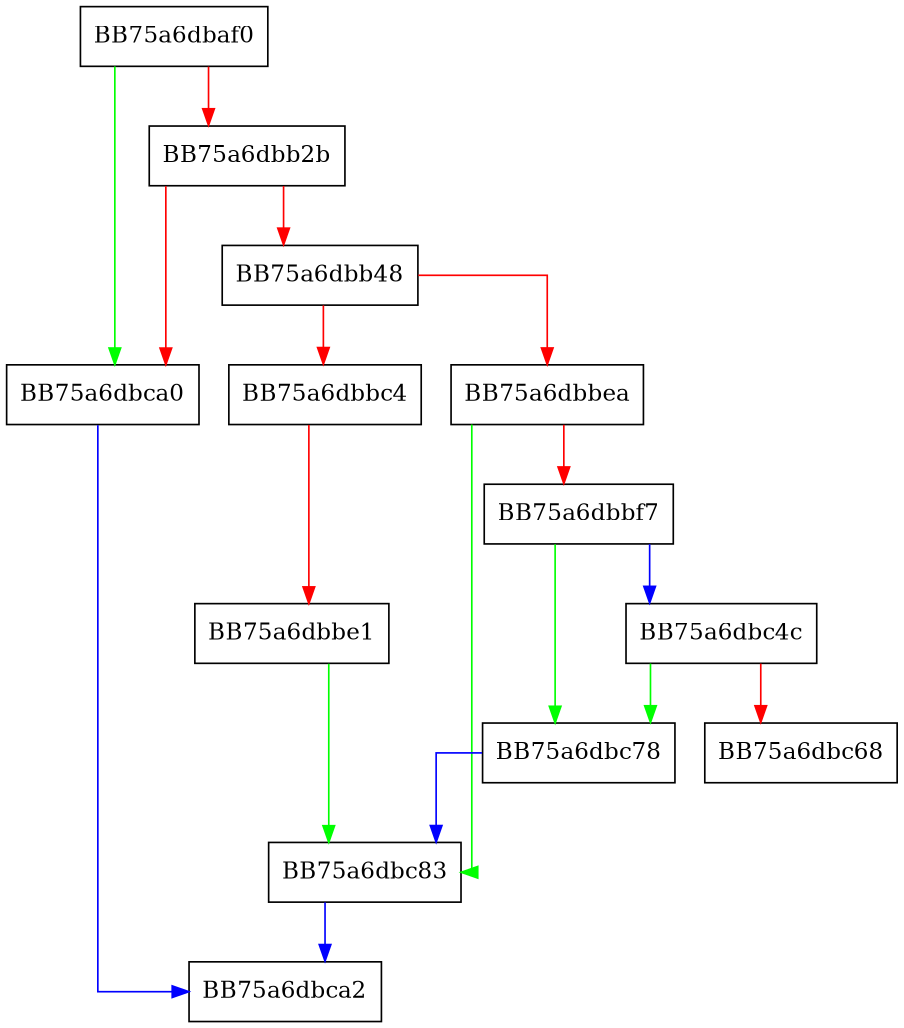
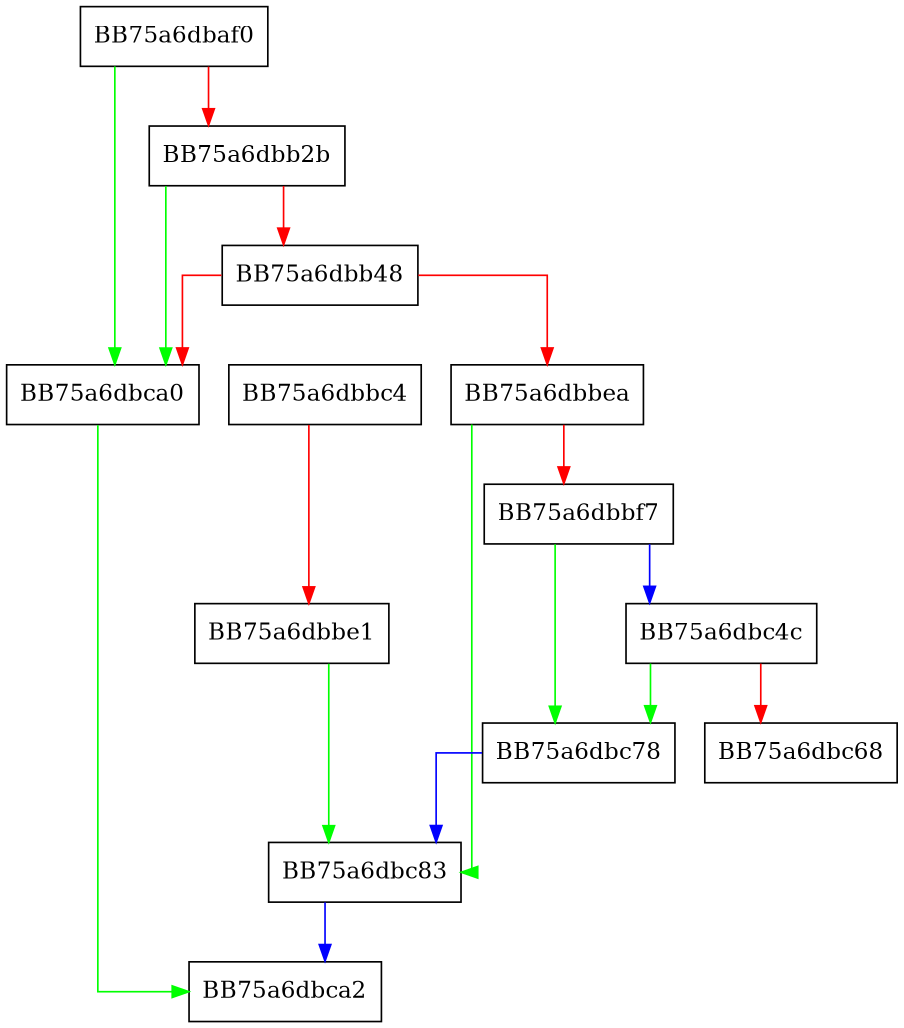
edge "BB75a6dbb2b" -> "BB75a6dbca0": color red -> green
edge "BB75a6dbb48" -> "BB75a6dbbc4": now "BB75a6dbb48" -> "BB75a6dbca0"
edge "BB75a6dbca0" -> "BB75a6dbca2": color blue -> green
